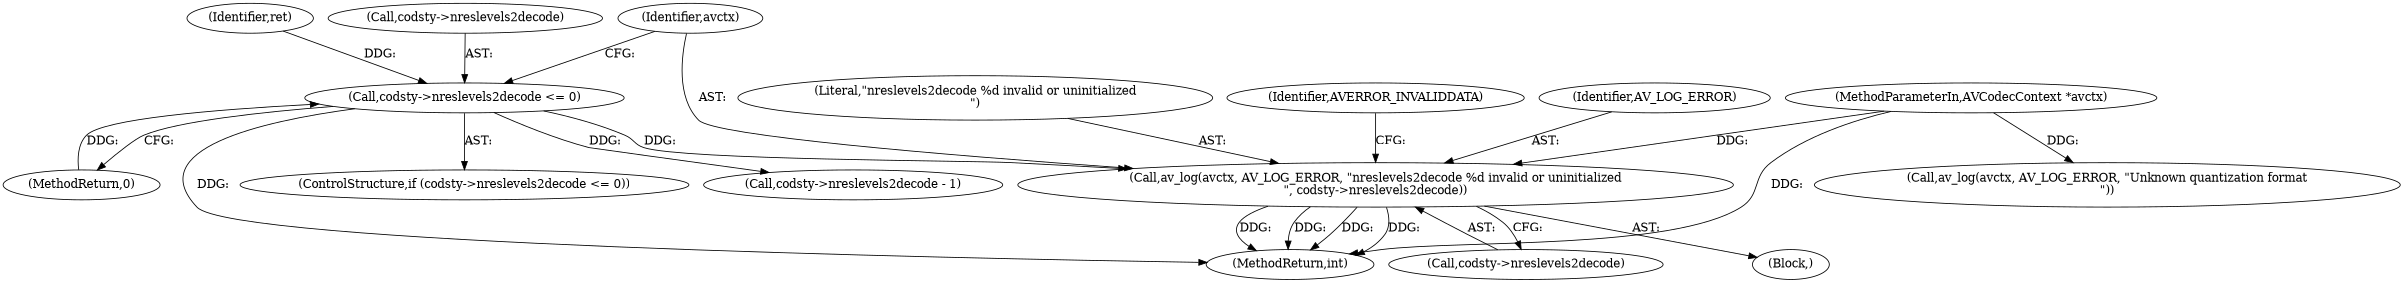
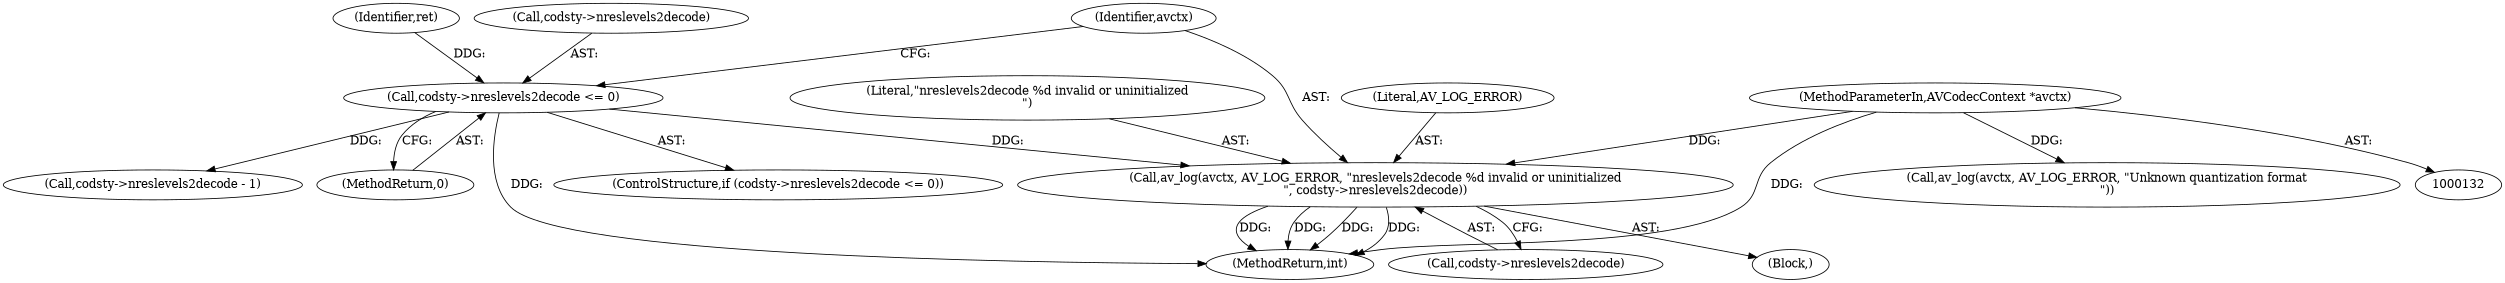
node "(Identifier,AVERROR_INVALIDDATA)": removed
node "(Identifier,AV_LOG_ERROR)": label "(Identifier,AV_LOG_ERROR)" -> "(Literal,AV_LOG_ERROR)"
edge "(MethodReturn,0)" -> "(Call,codsty->nreslevels2decode <= 0)": label "DDG: " -> "AST: "
node "1000132": added
